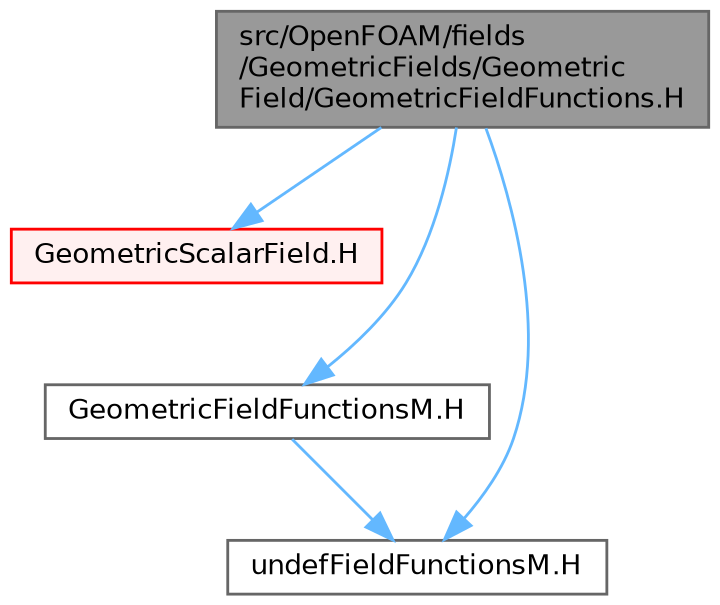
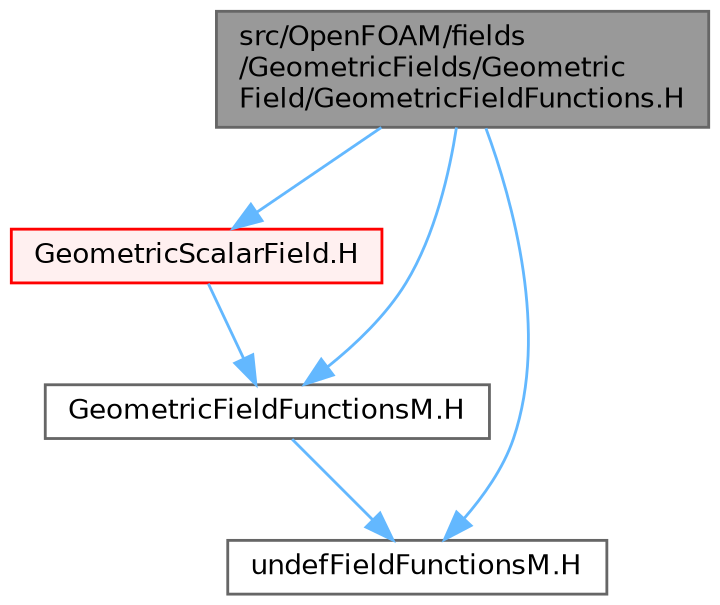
edge "GeometricScalarField.H" -> "GeometricFieldFunctionsM.H": added
